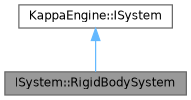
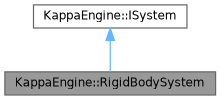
node "ISystem::RigidBodySystem": label "ISystem::RigidBodySystem" -> "KappaEngine::RigidBodySystem"
